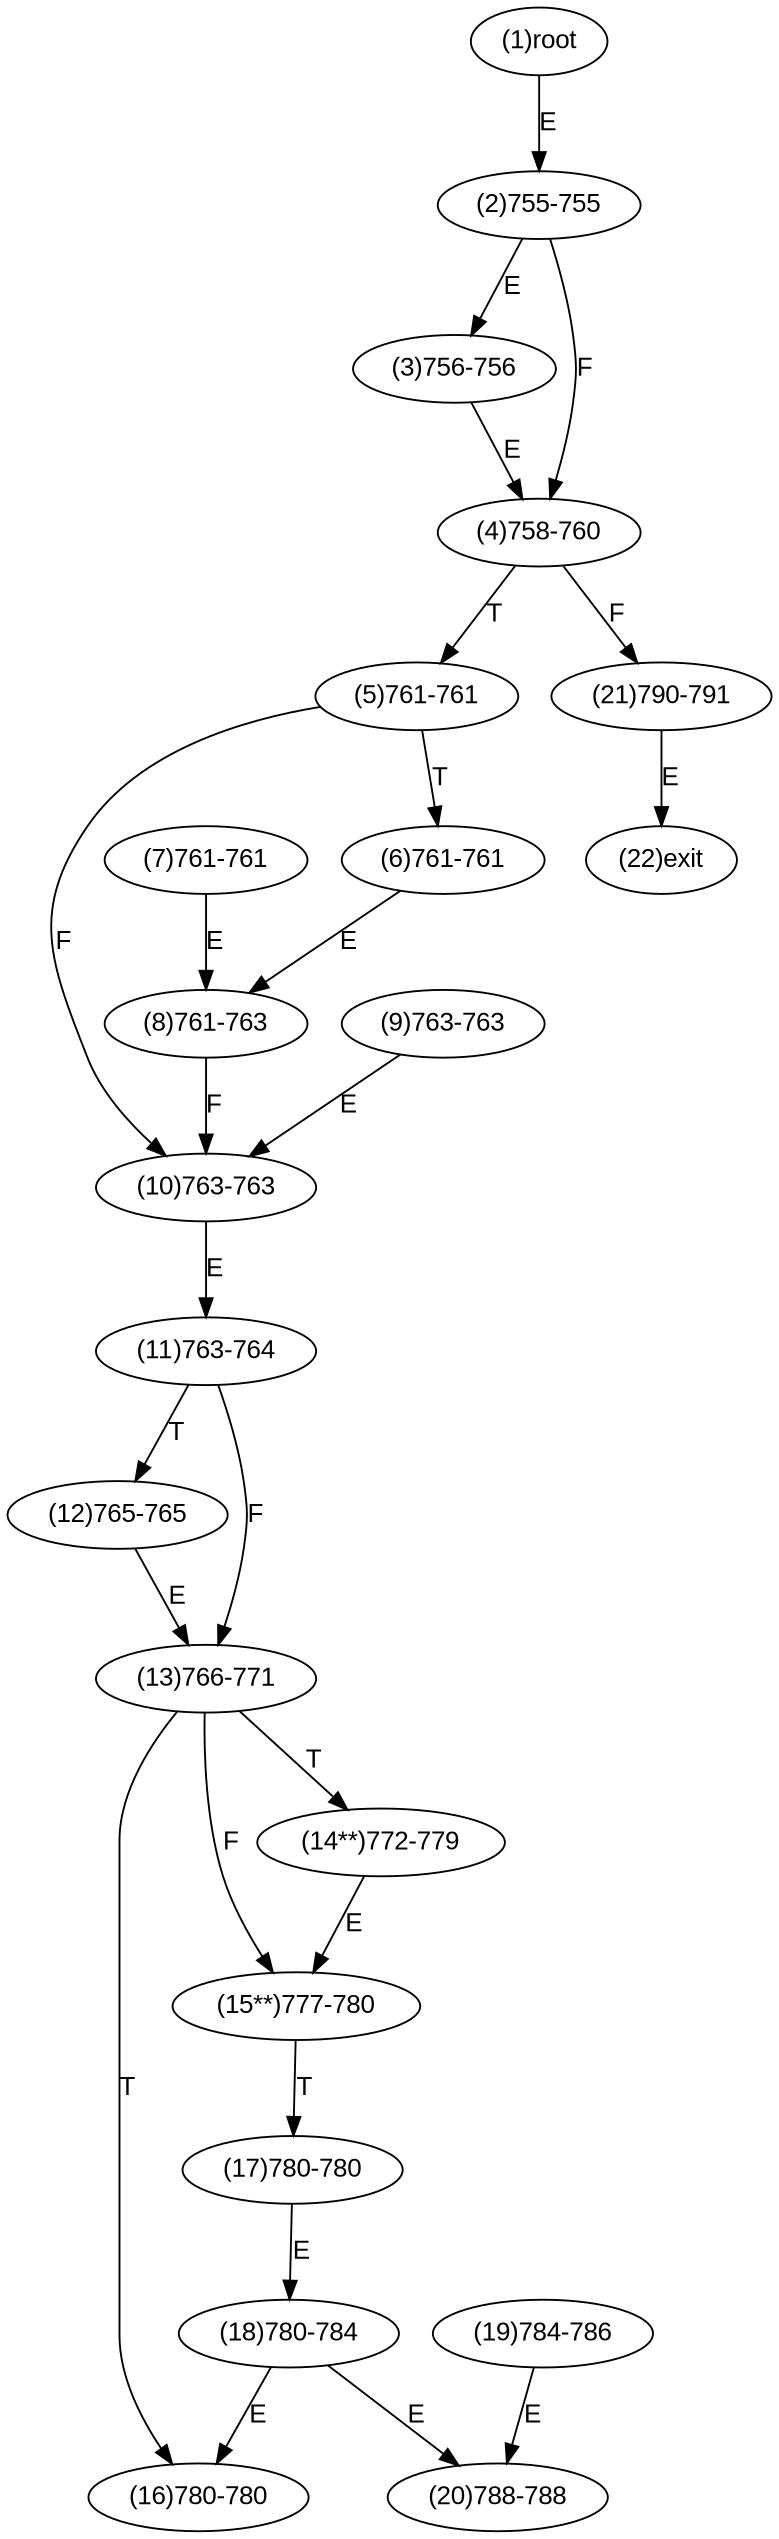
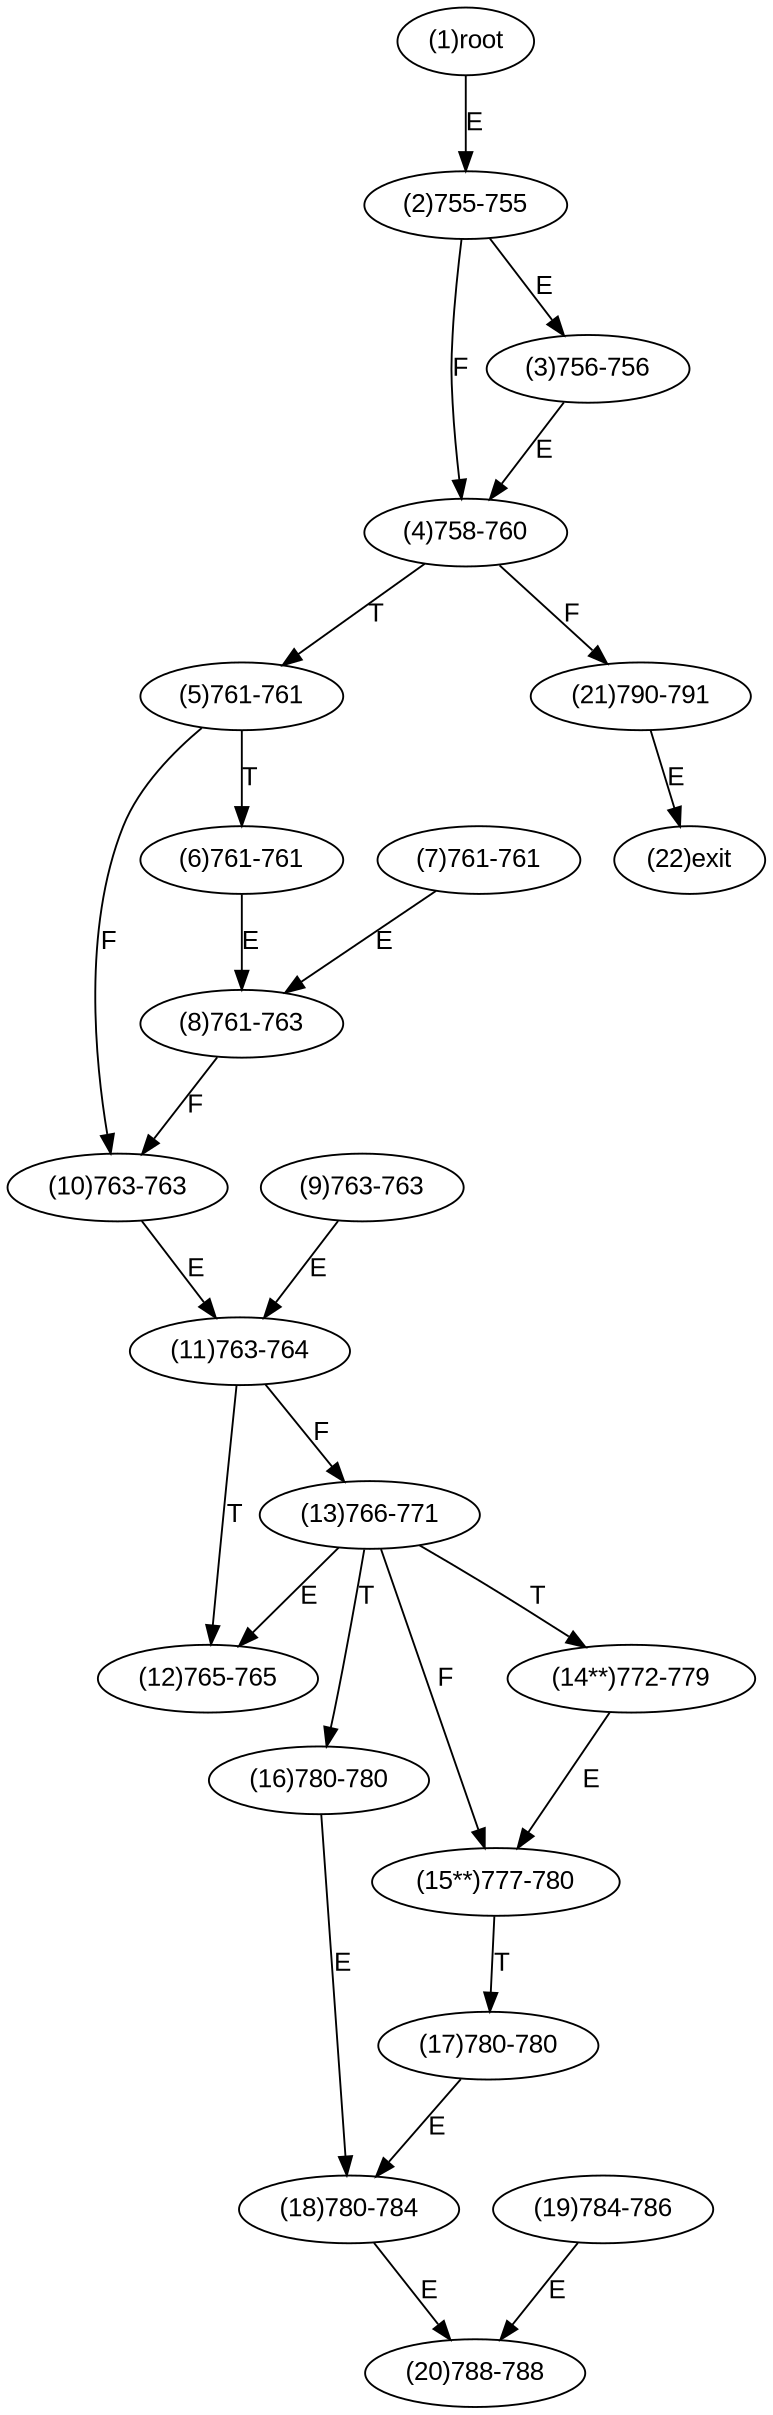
edge "(9)763-763" -> "(10)763-763": now "(9)763-763" -> "(11)763-764"
edge "(12)765-765" -> "(13)766-771": reversed
edge "(18)780-784" -> "(16)780-780": reversed
